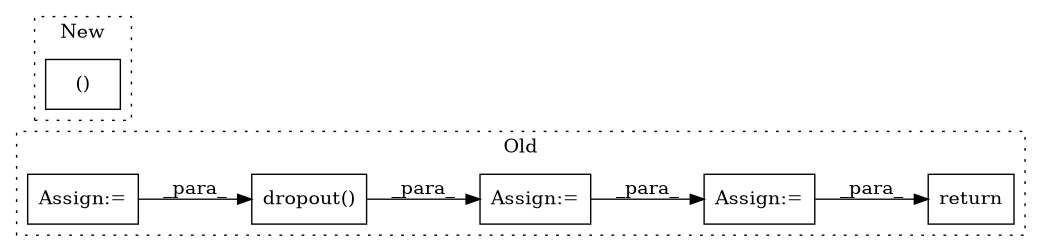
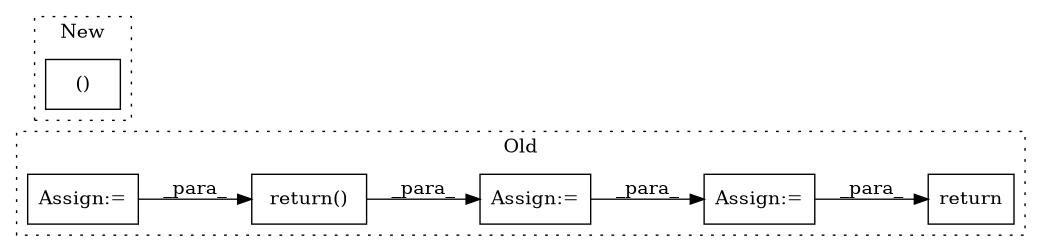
node "dropout()": label "dropout()" -> "return()"
